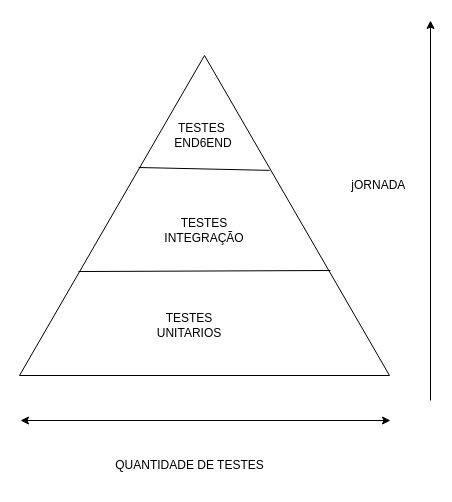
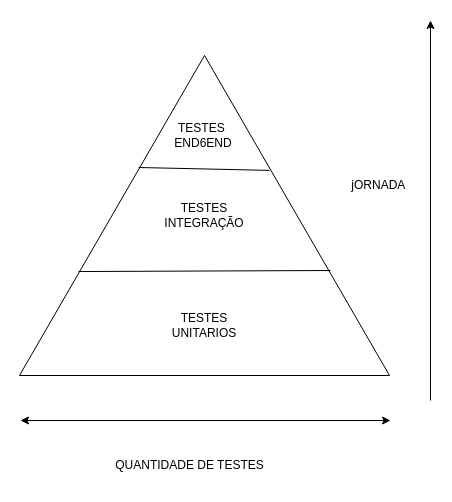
node "TESTES INTEGRAÇÃO": moved (205, 231) -> (205, 216)
node "TESTES UNITARIOS": moved (190, 326) -> (205, 326)
